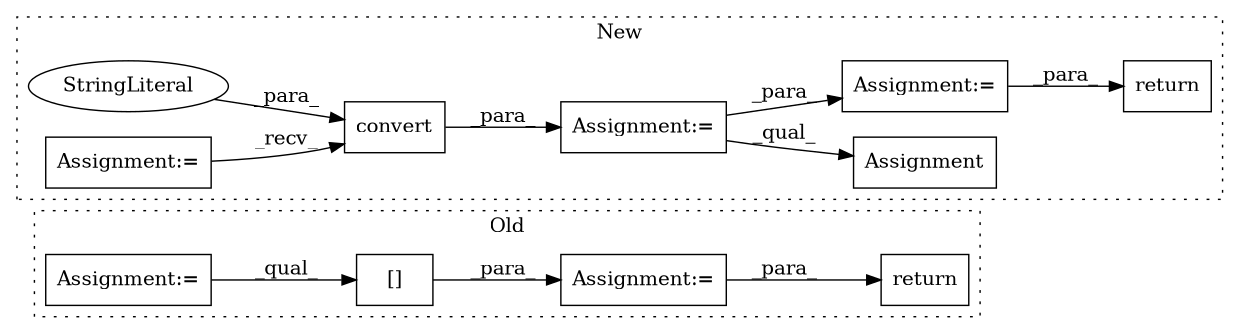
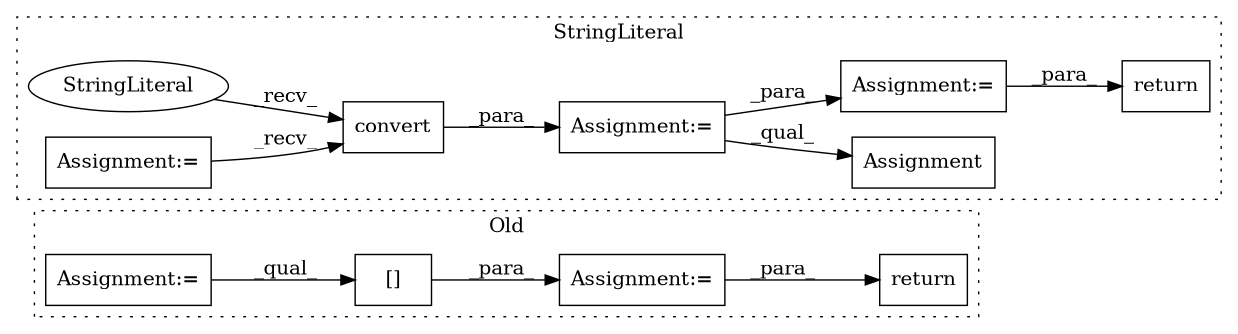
cluster "New": label "New" -> "StringLiteral"
edge "StringLiteral" -> "convert": label "_para_" -> "_recv_"
